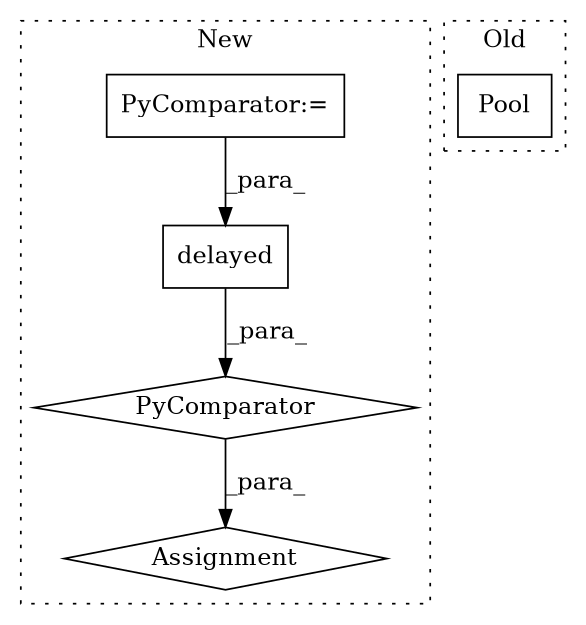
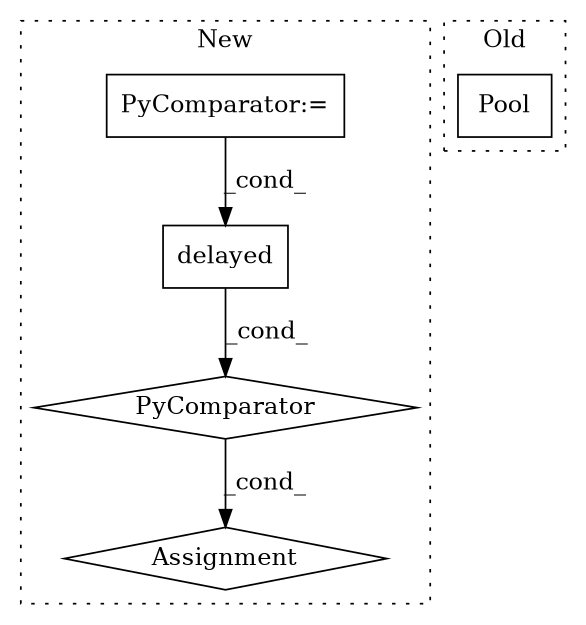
edge "PyComparator:=" -> "delayed": label "_para_" -> "_cond_"
edge "delayed" -> "PyComparator": label "_para_" -> "_cond_"
edge "PyComparator" -> "Assignment": label "_para_" -> "_cond_"
